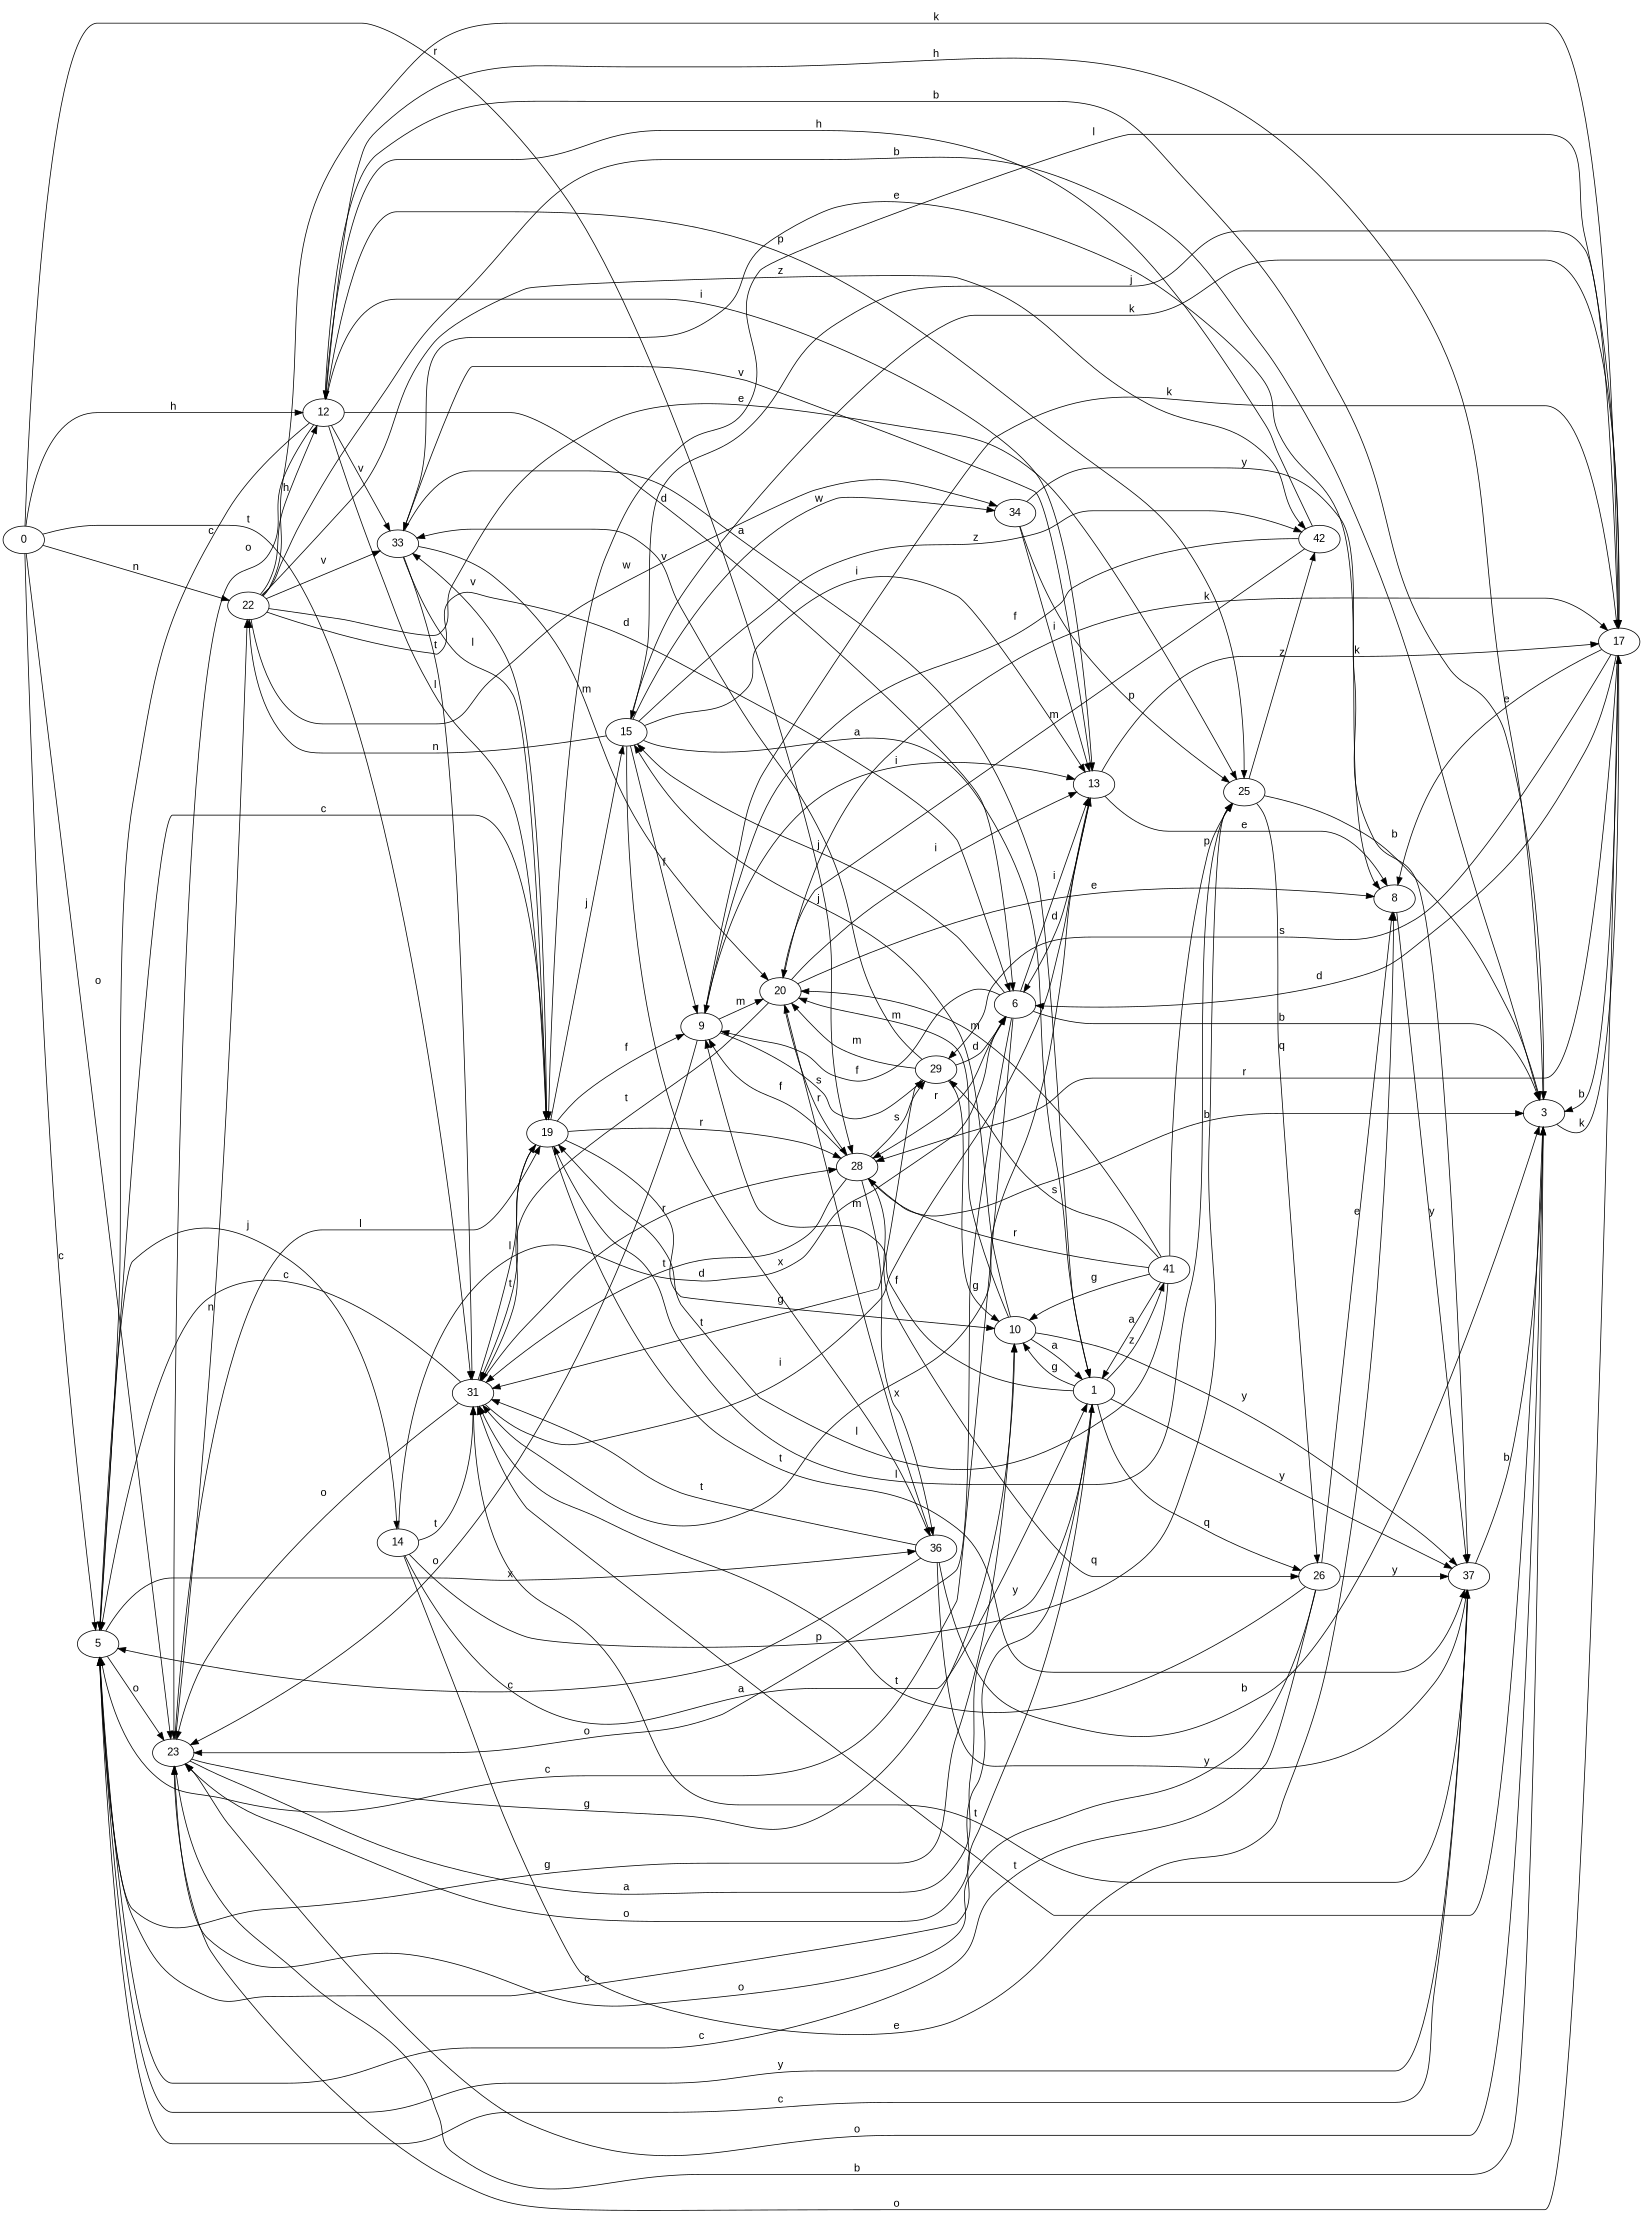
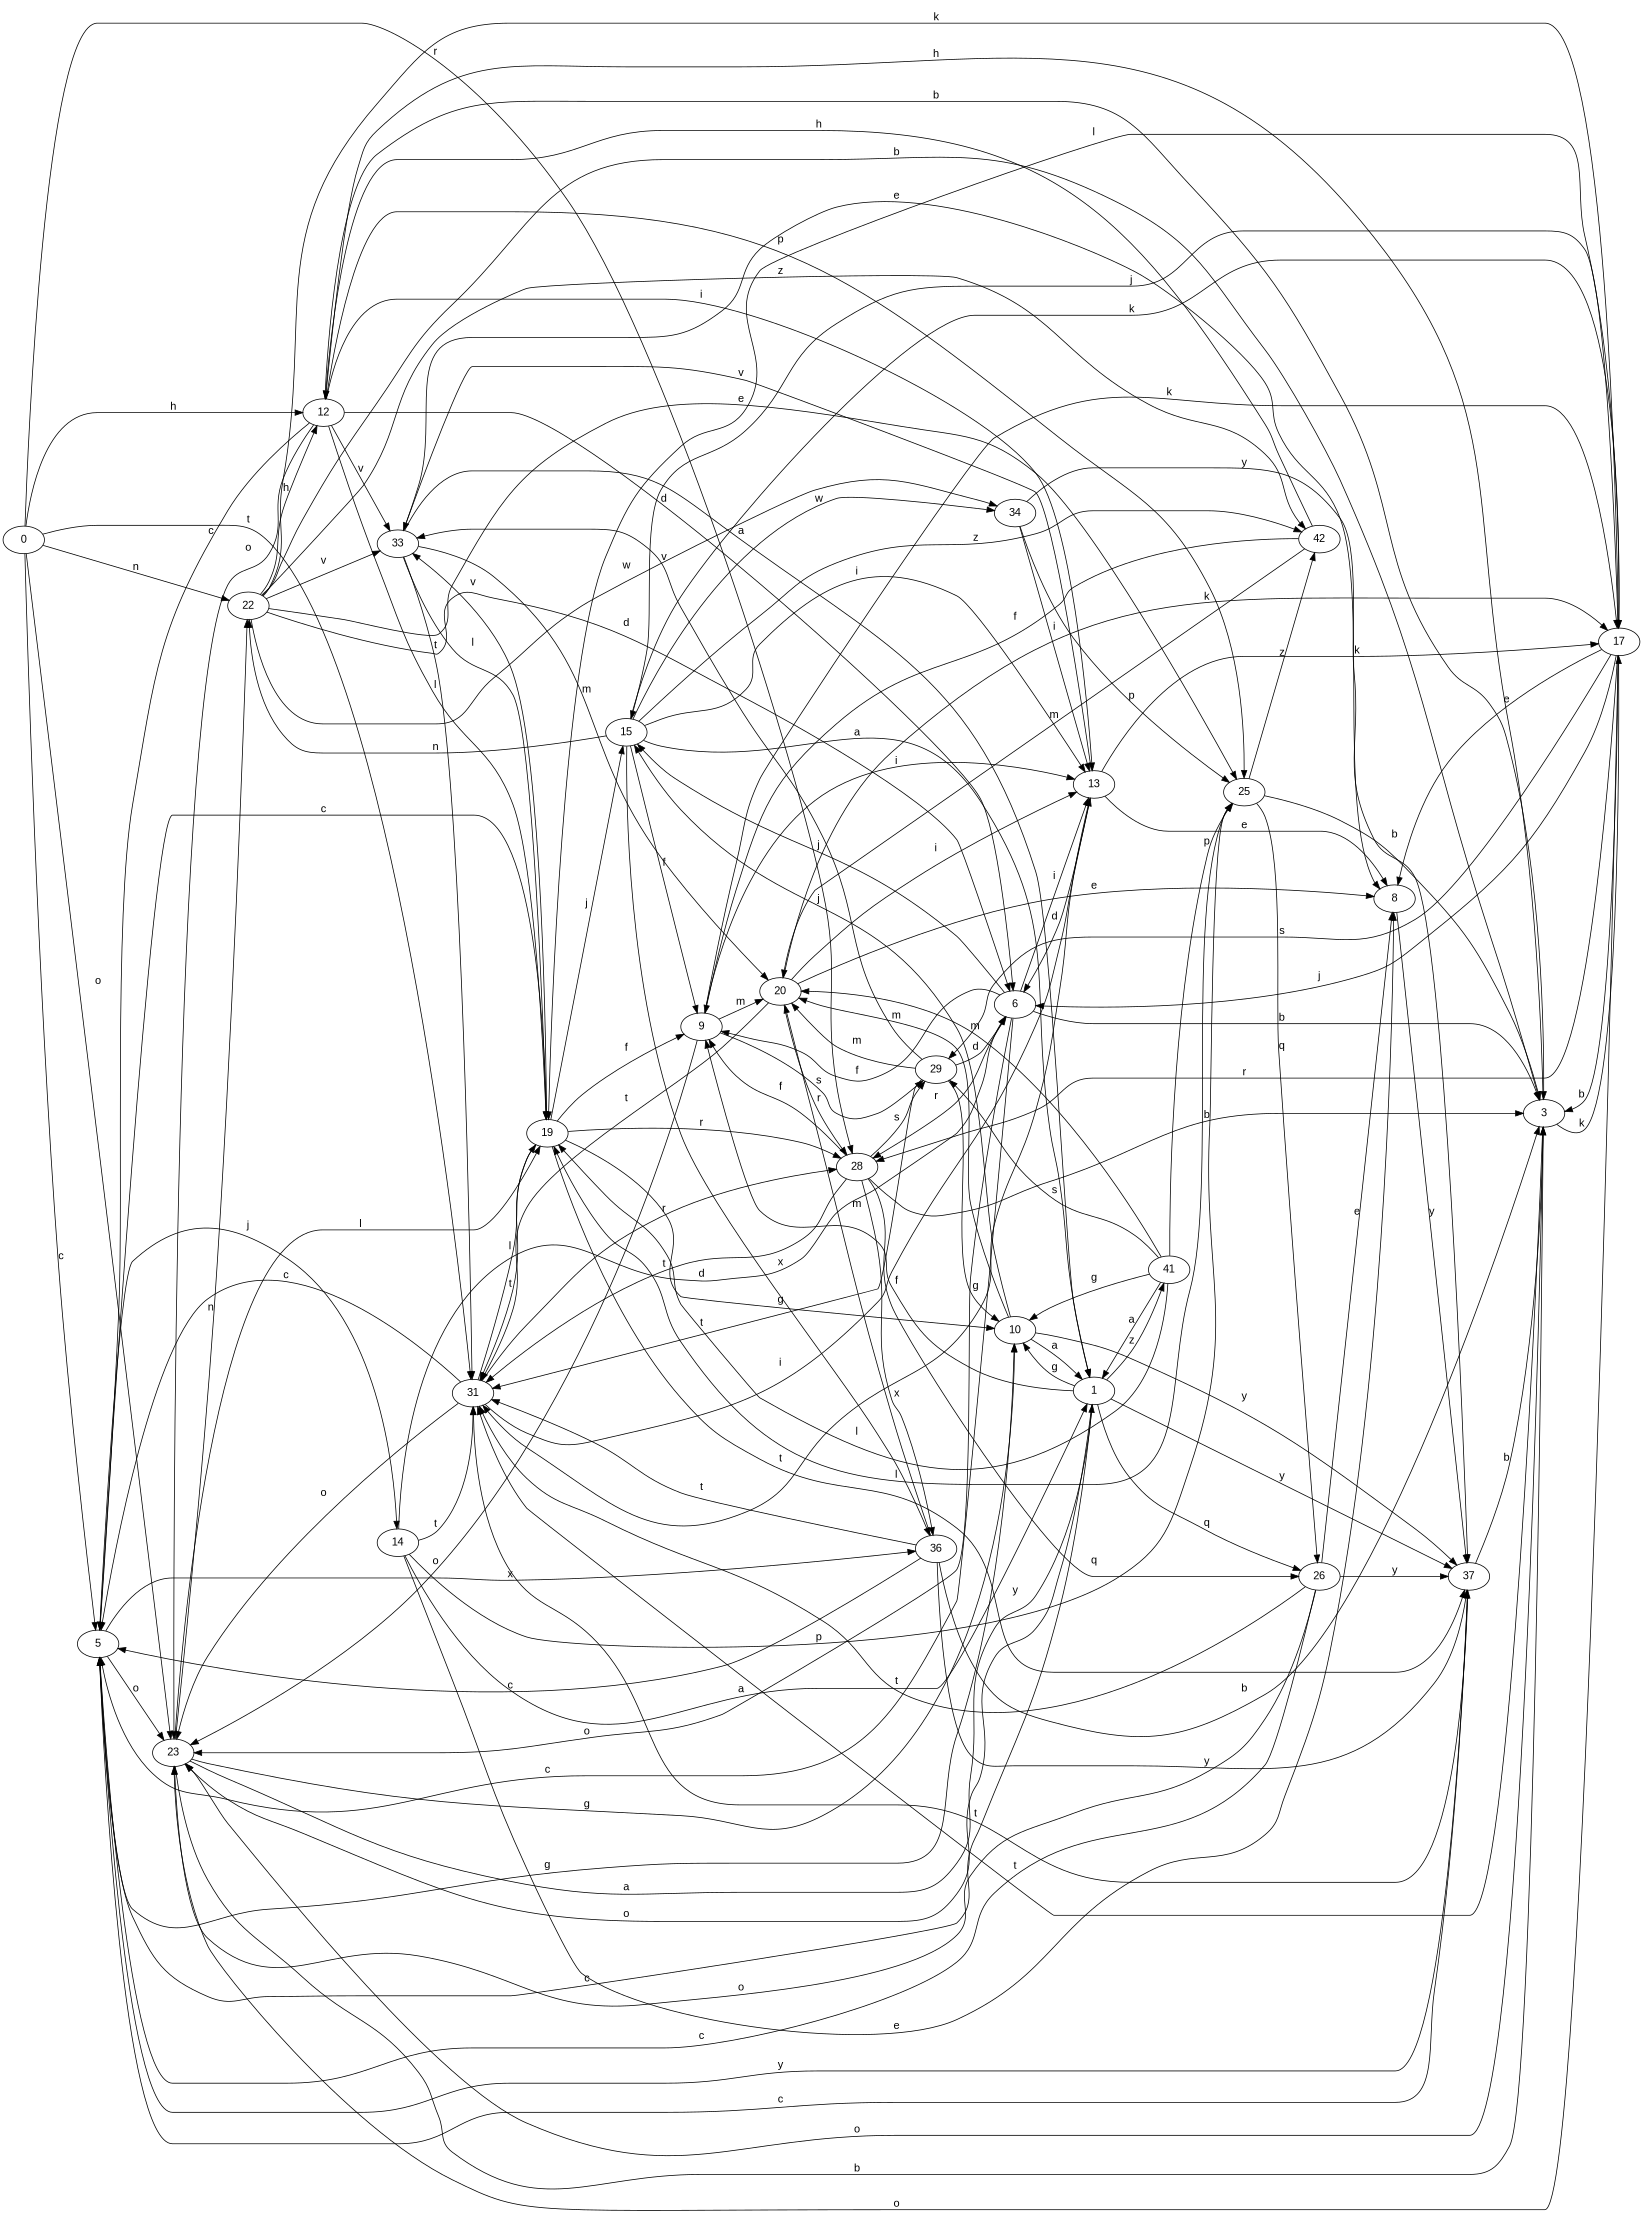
edge "17" -> "6": label "d" -> "j"
edge "41" -> "28": removed, label "r"
